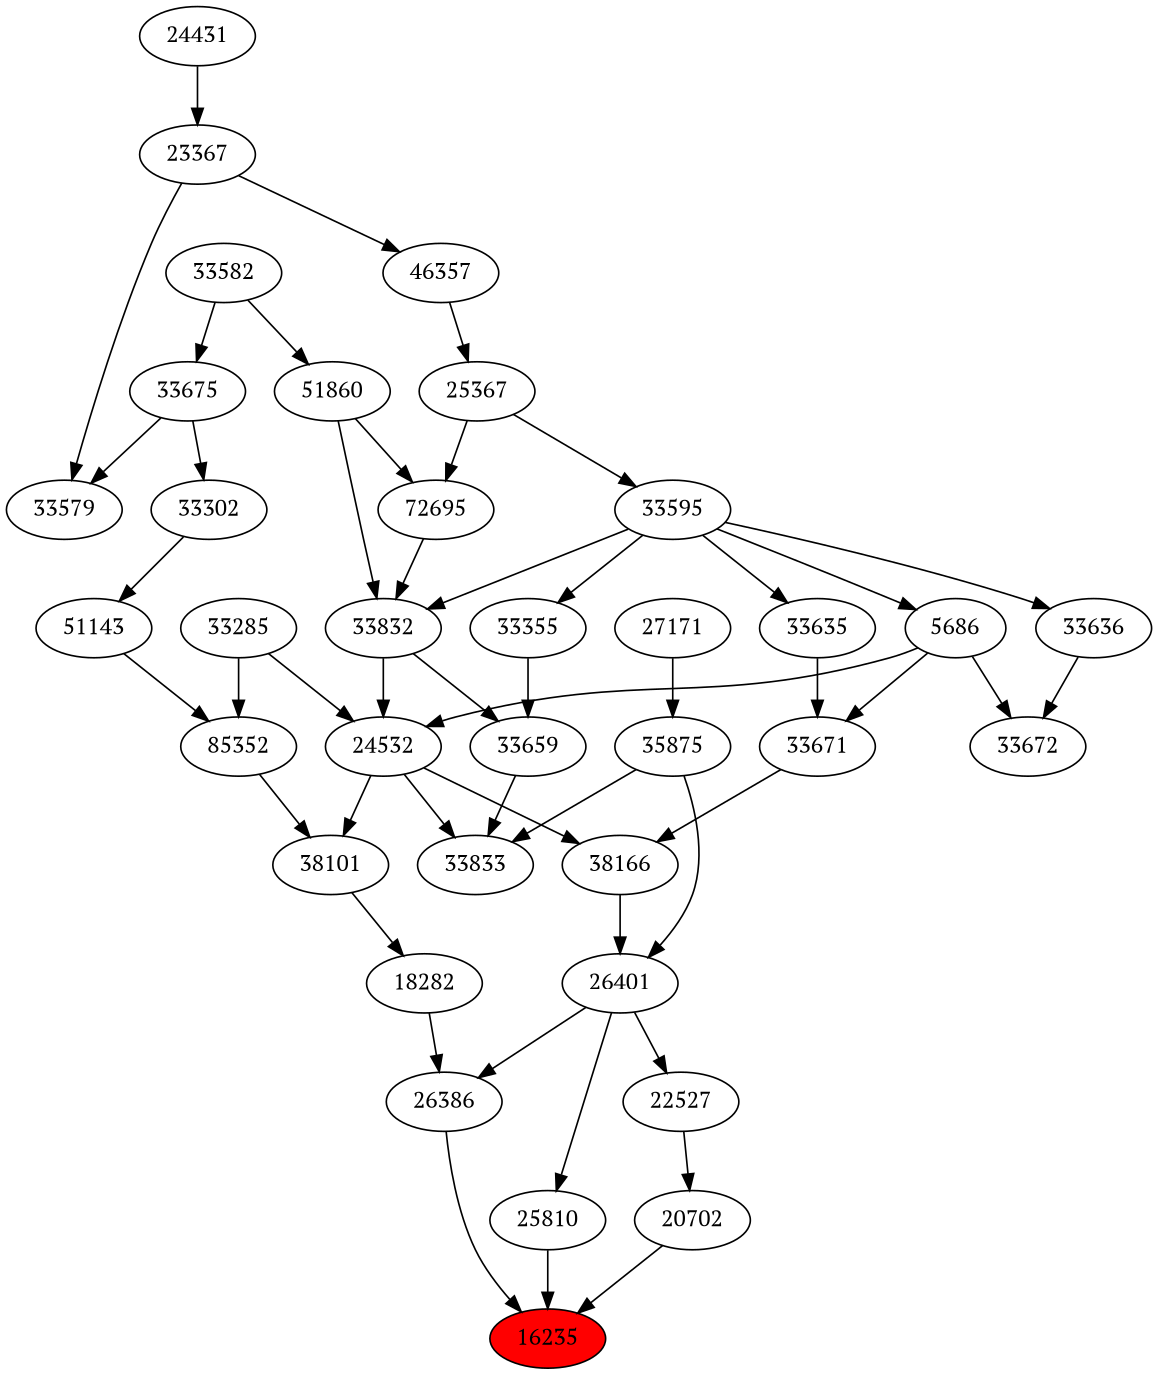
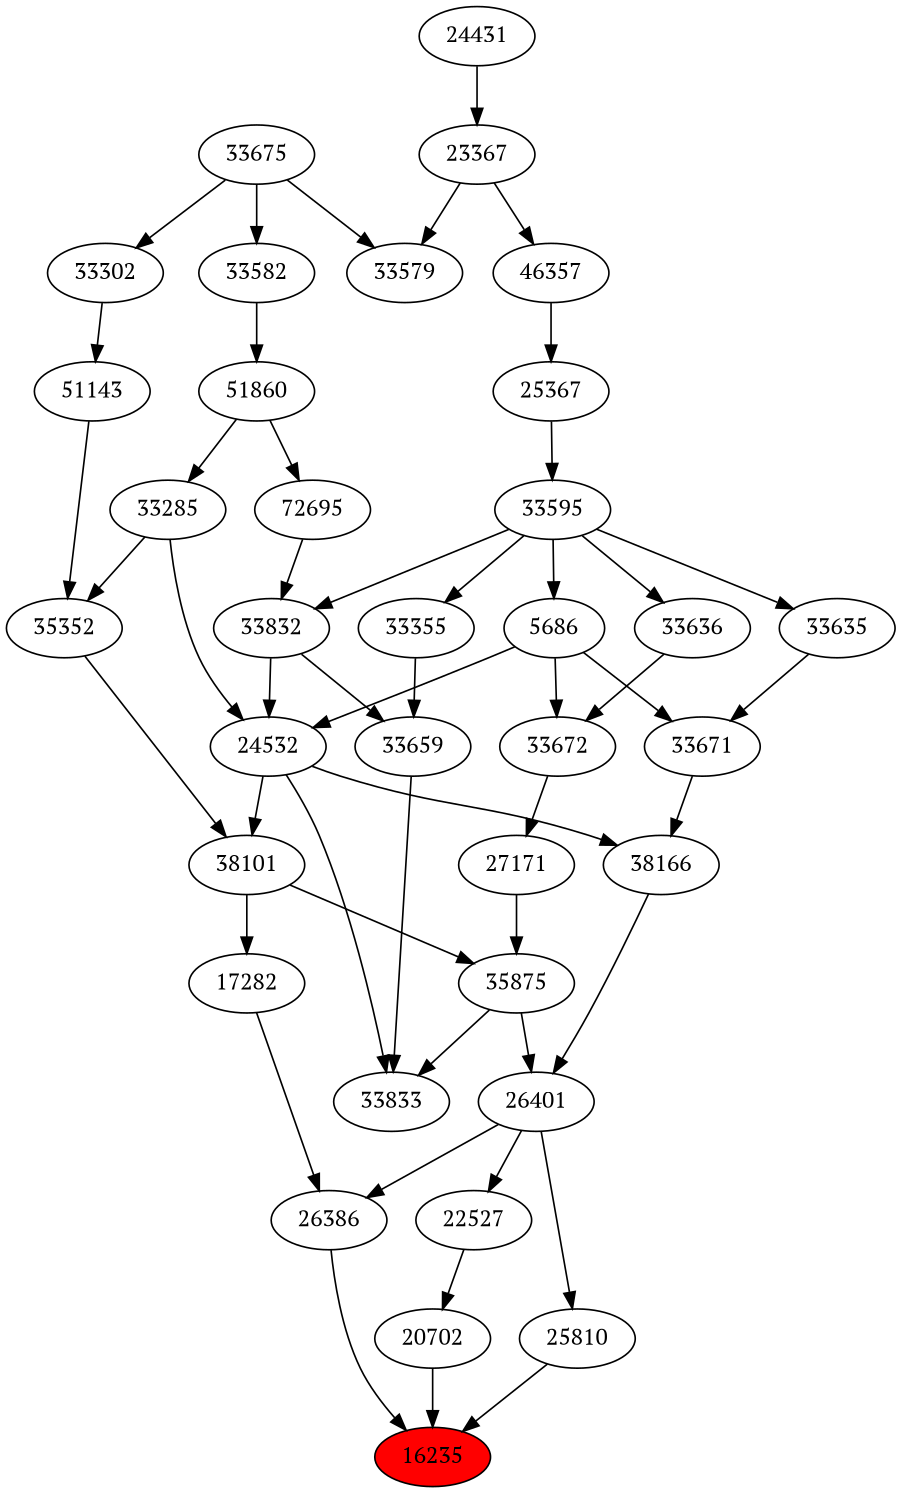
edge "33582" -> "33675": reversed
edge "25367" -> "72695": removed
edge "51860" -> "33832": now "51860" -> "33285"
node "85352": label "85352" -> "35352"
edge "33672" -> "27171": added
edge "38101" -> "35875": added
node "18282": label "18282" -> "17282"
